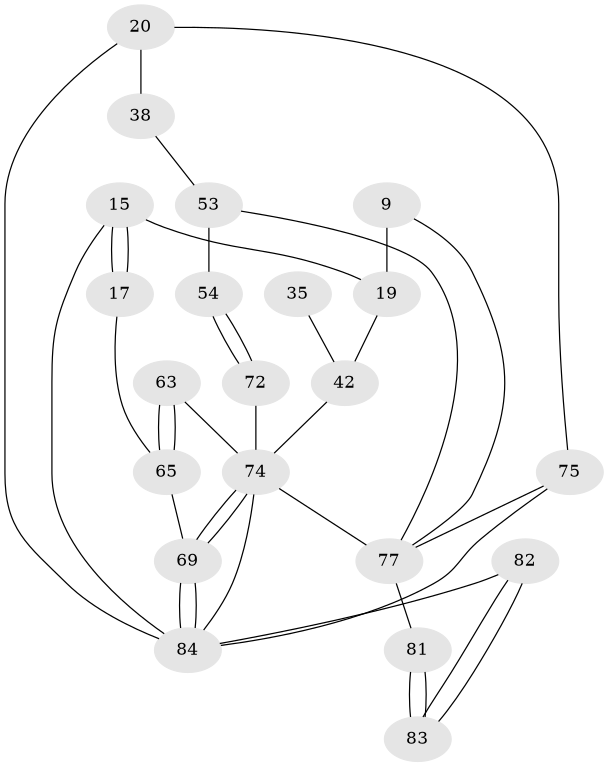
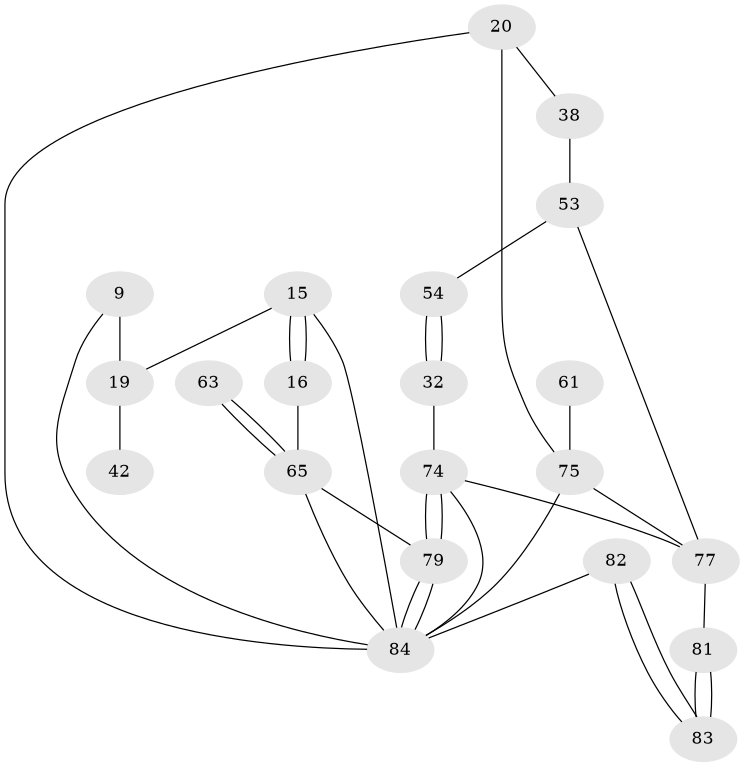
node "17": label "17" -> "16"
node "35": removed
node "72": label "72" -> "32"
edge "9" -- "77": now "9" -- "84"
node "61": added
edge "63" -- "74": removed
edge "42" -- "74": removed
node "69": label "69" -> "79"
edge "65" -- "84": added
